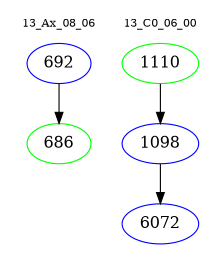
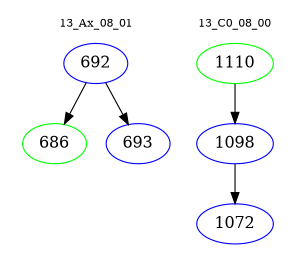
cluster "13_Ax_08_06": label "13_Ax_08_06" -> "13_Ax_08_01"
cluster "13_C0_06_00": label "13_C0_06_00" -> "13_C0_08_00"
node "693": added
node "6072": label "6072" -> "1072"
